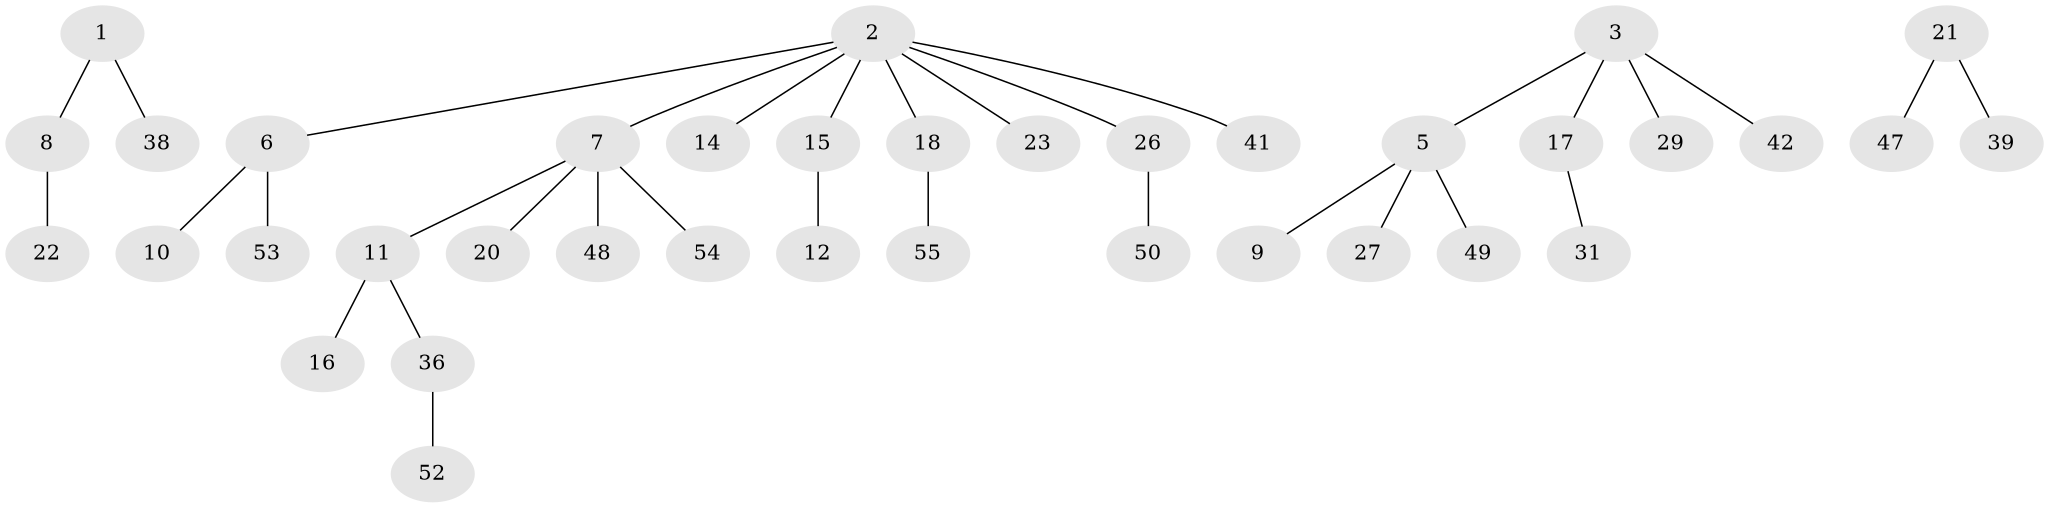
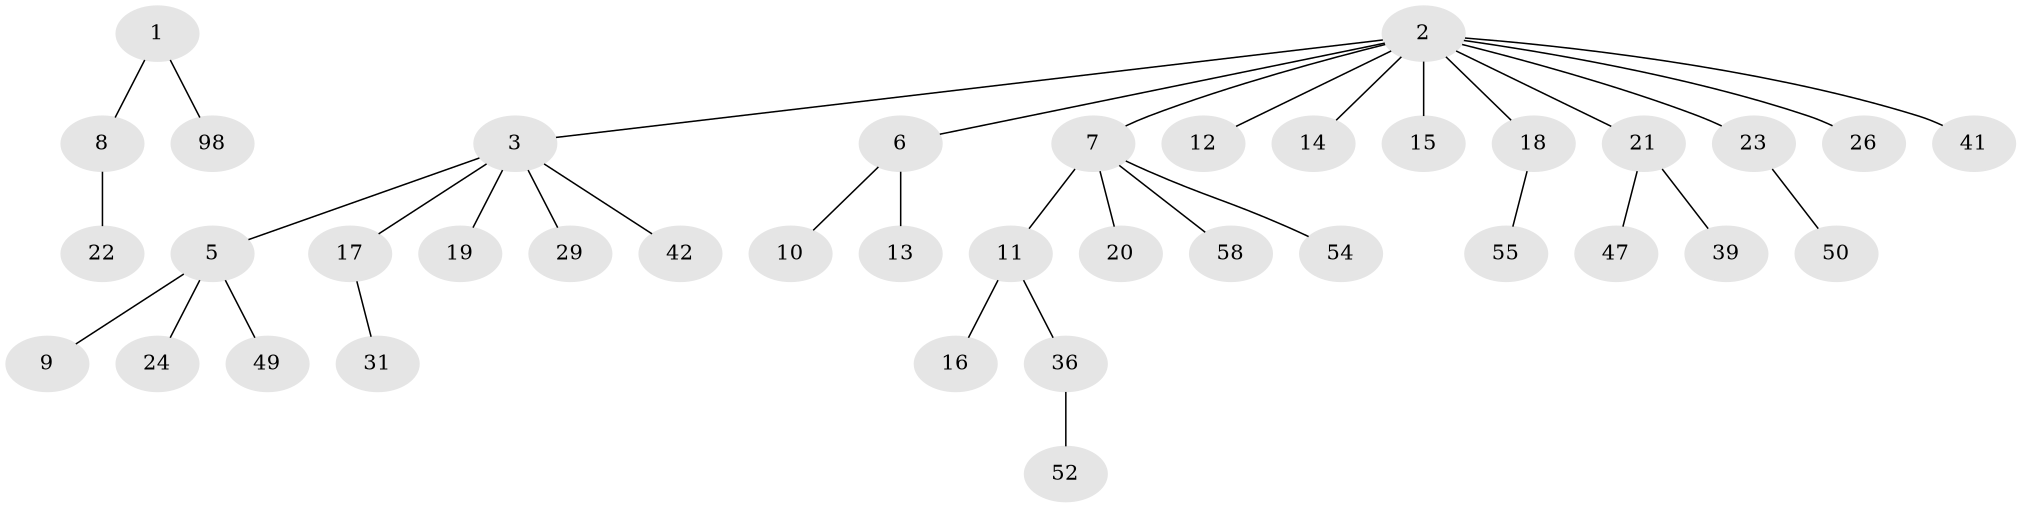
edge "2" -- "3": added
edge "2" -- "21": added
node "38": label "38" -> "98"
edge "15" -- "12": now "2" -- "12"
edge "26" -- "50": now "23" -- "50"
node "53": label "53" -> "13"
node "19": added
node "48": label "48" -> "58"
node "27": label "27" -> "24"
